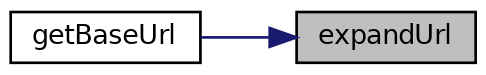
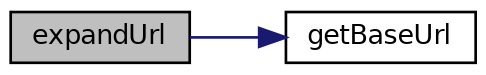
edge "getBaseUrl" -> "expandUrl": reversed
